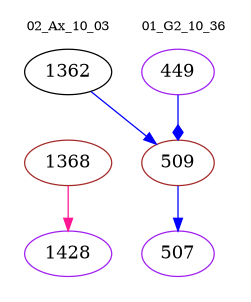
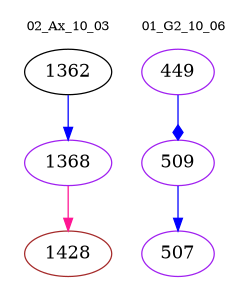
cluster "01_G2_10_36": label "01_G2_10_36" -> "01_G2_10_06"
edge "1362" -> "509": now "1362" -> "1368"
node "1368": color brown -> purple
node "509": color brown -> purple
node "1428": color purple -> brown
